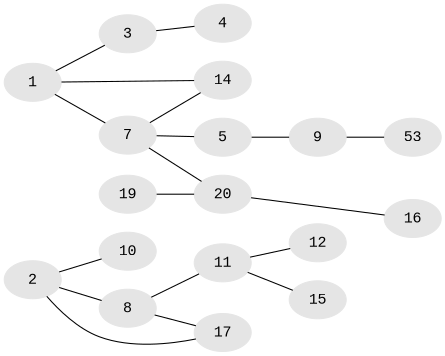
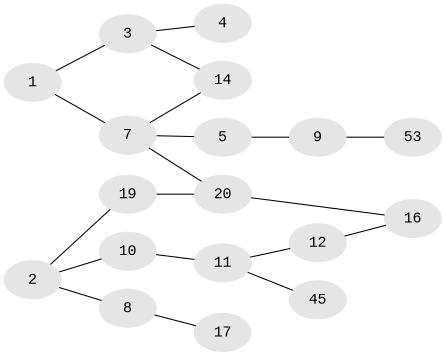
edge "14" -- "1": now "14" -- "3"
edge "16" -- "12": added
edge "11" -- "8": now "11" -- "10"
node "15": label "15" -> "45"
edge "2" -- "17": now "2" -- "19"
